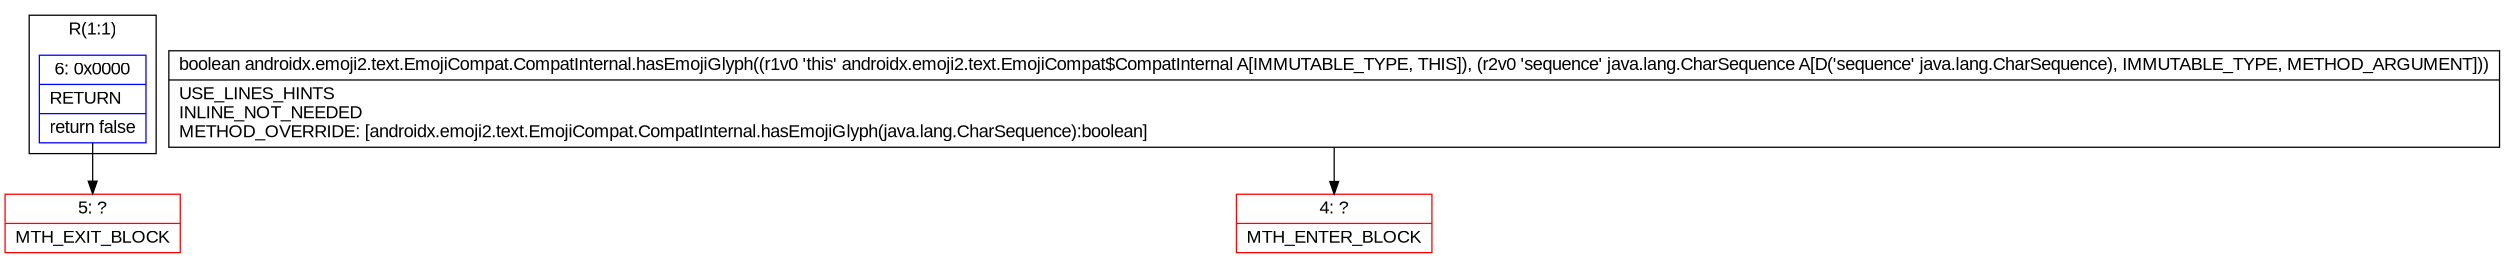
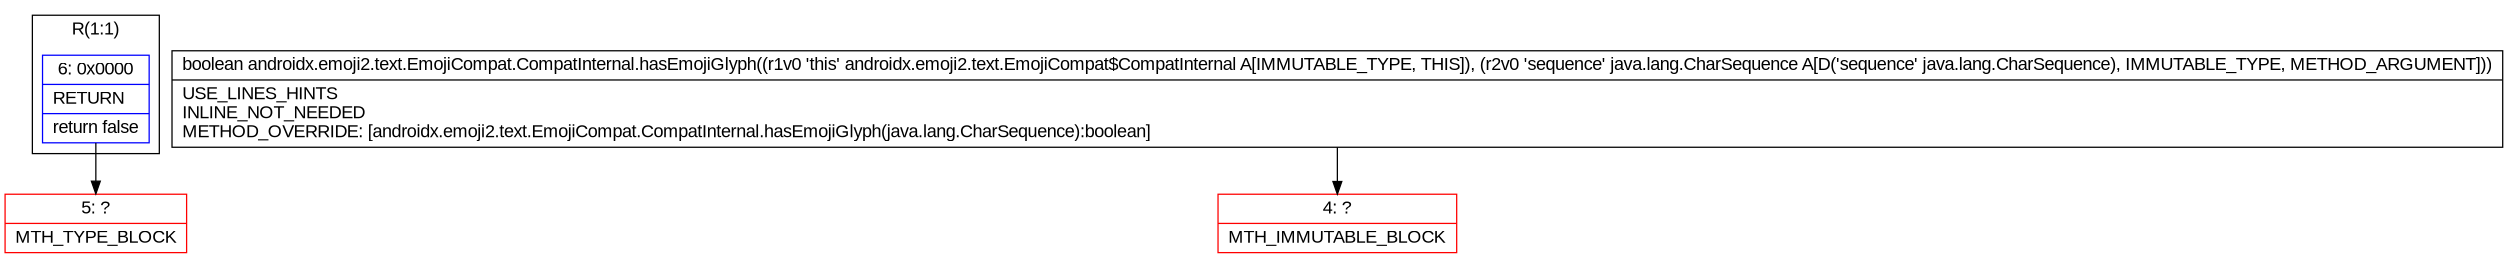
node "5: ?": text "MTH_EXIT_BLOCK" -> "MTH_TYPE_BLOCK"
node "4: ?": text "MTH_ENTER_BLOCK" -> "MTH_IMMUTABLE_BLOCK"
